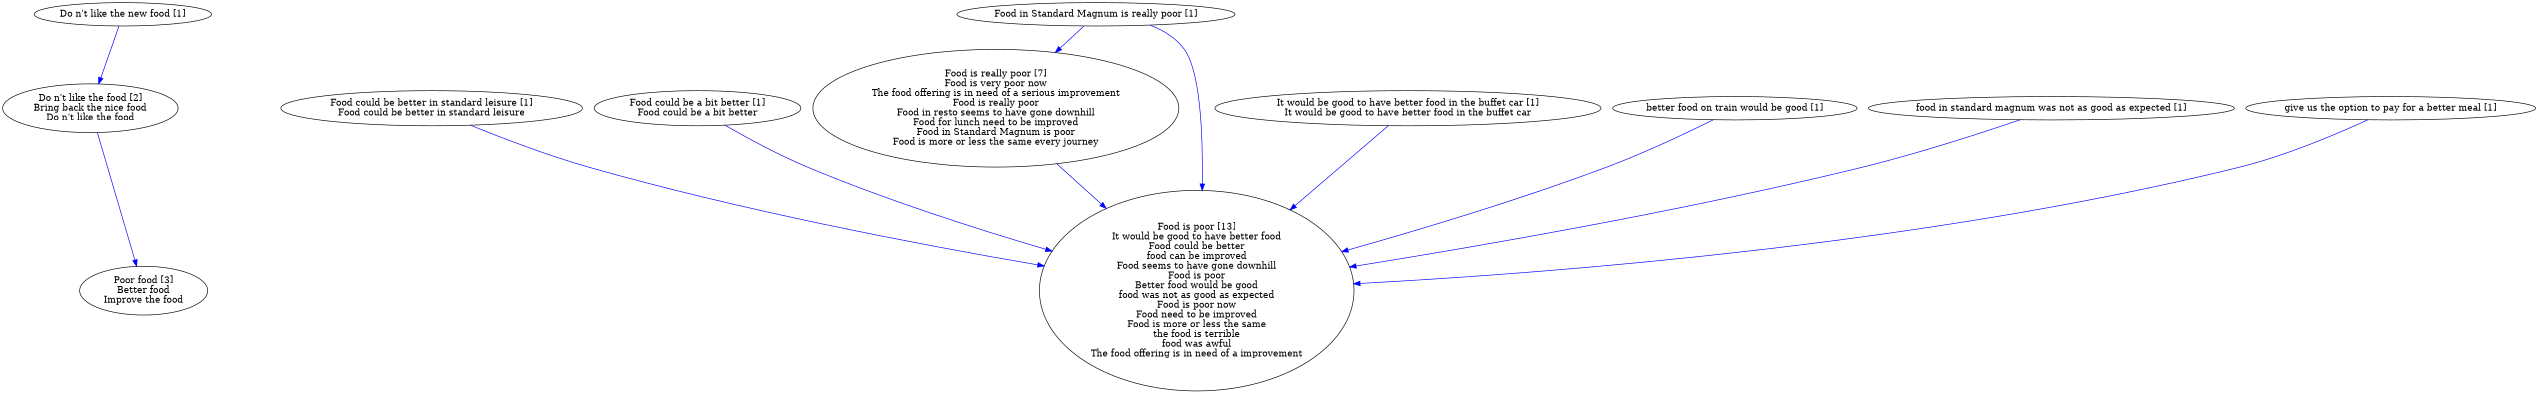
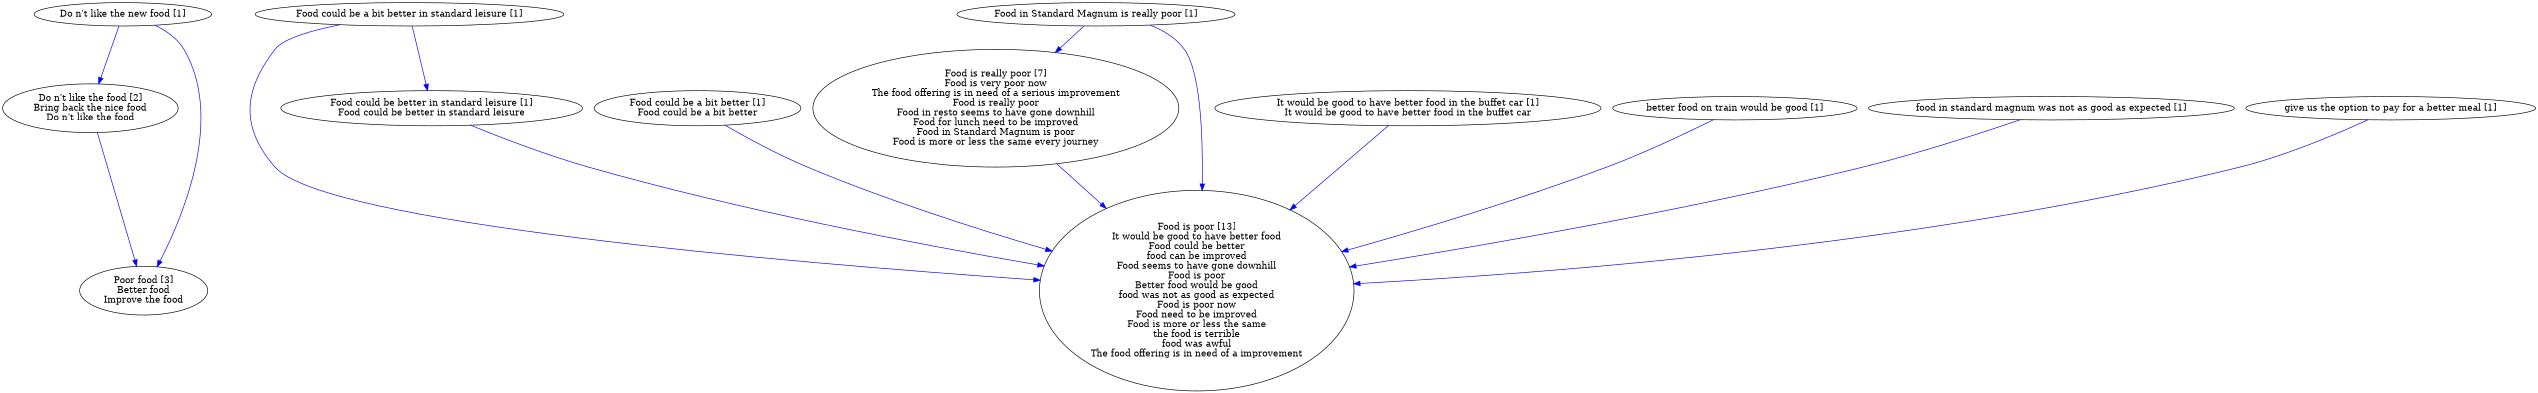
node "Food could be a bit better in standard leisure [1]": added
edge "Do n't like the new food [1]" -> "Poor food [3] Better food Improve the food": added
